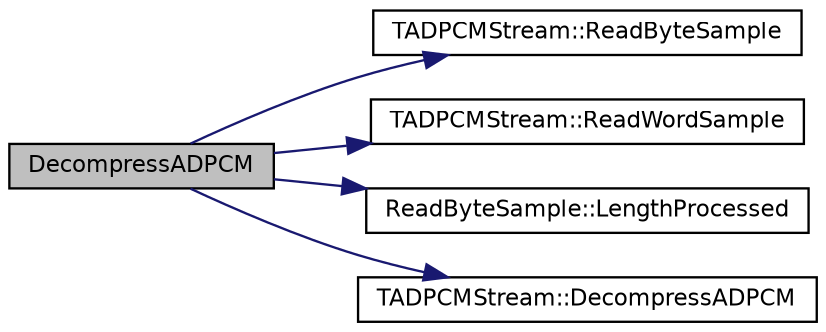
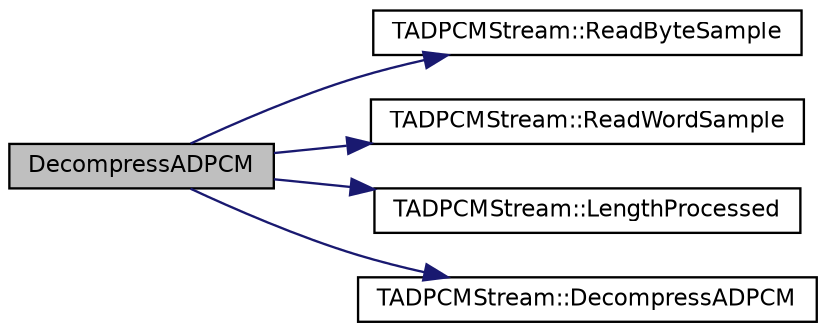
node "ReadByteSample::LengthProcessed": label "ReadByteSample::LengthProcessed" -> "TADPCMStream::LengthProcessed"
